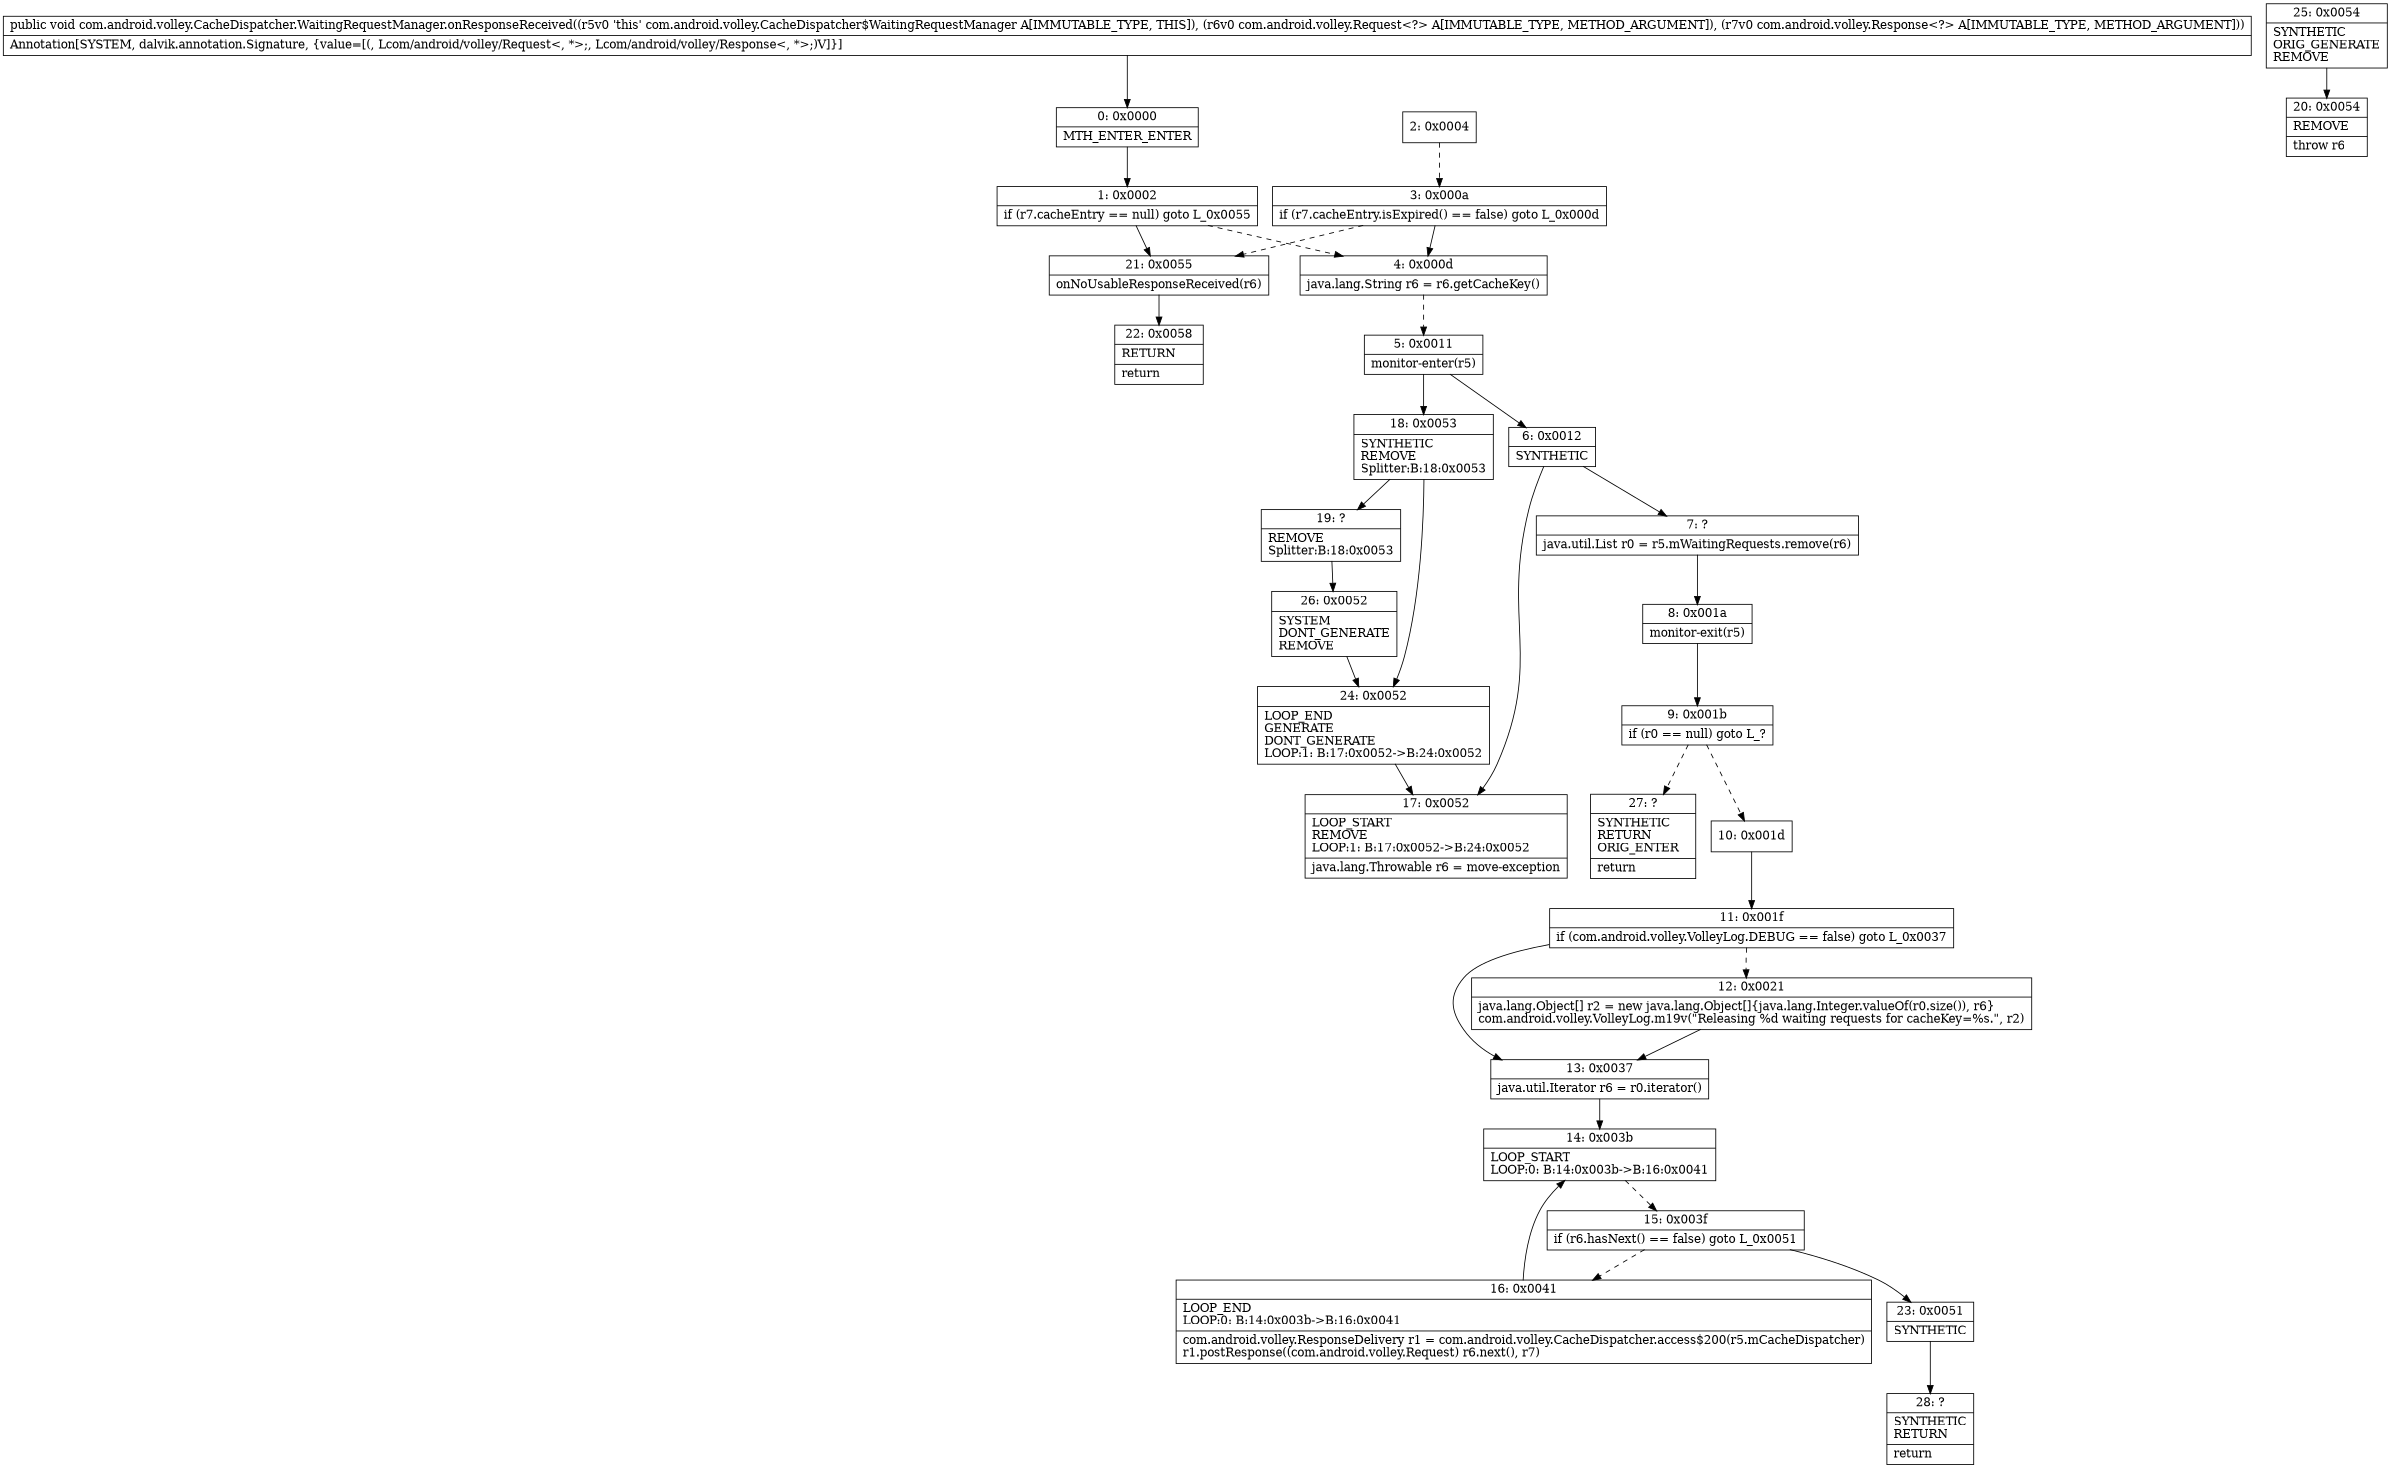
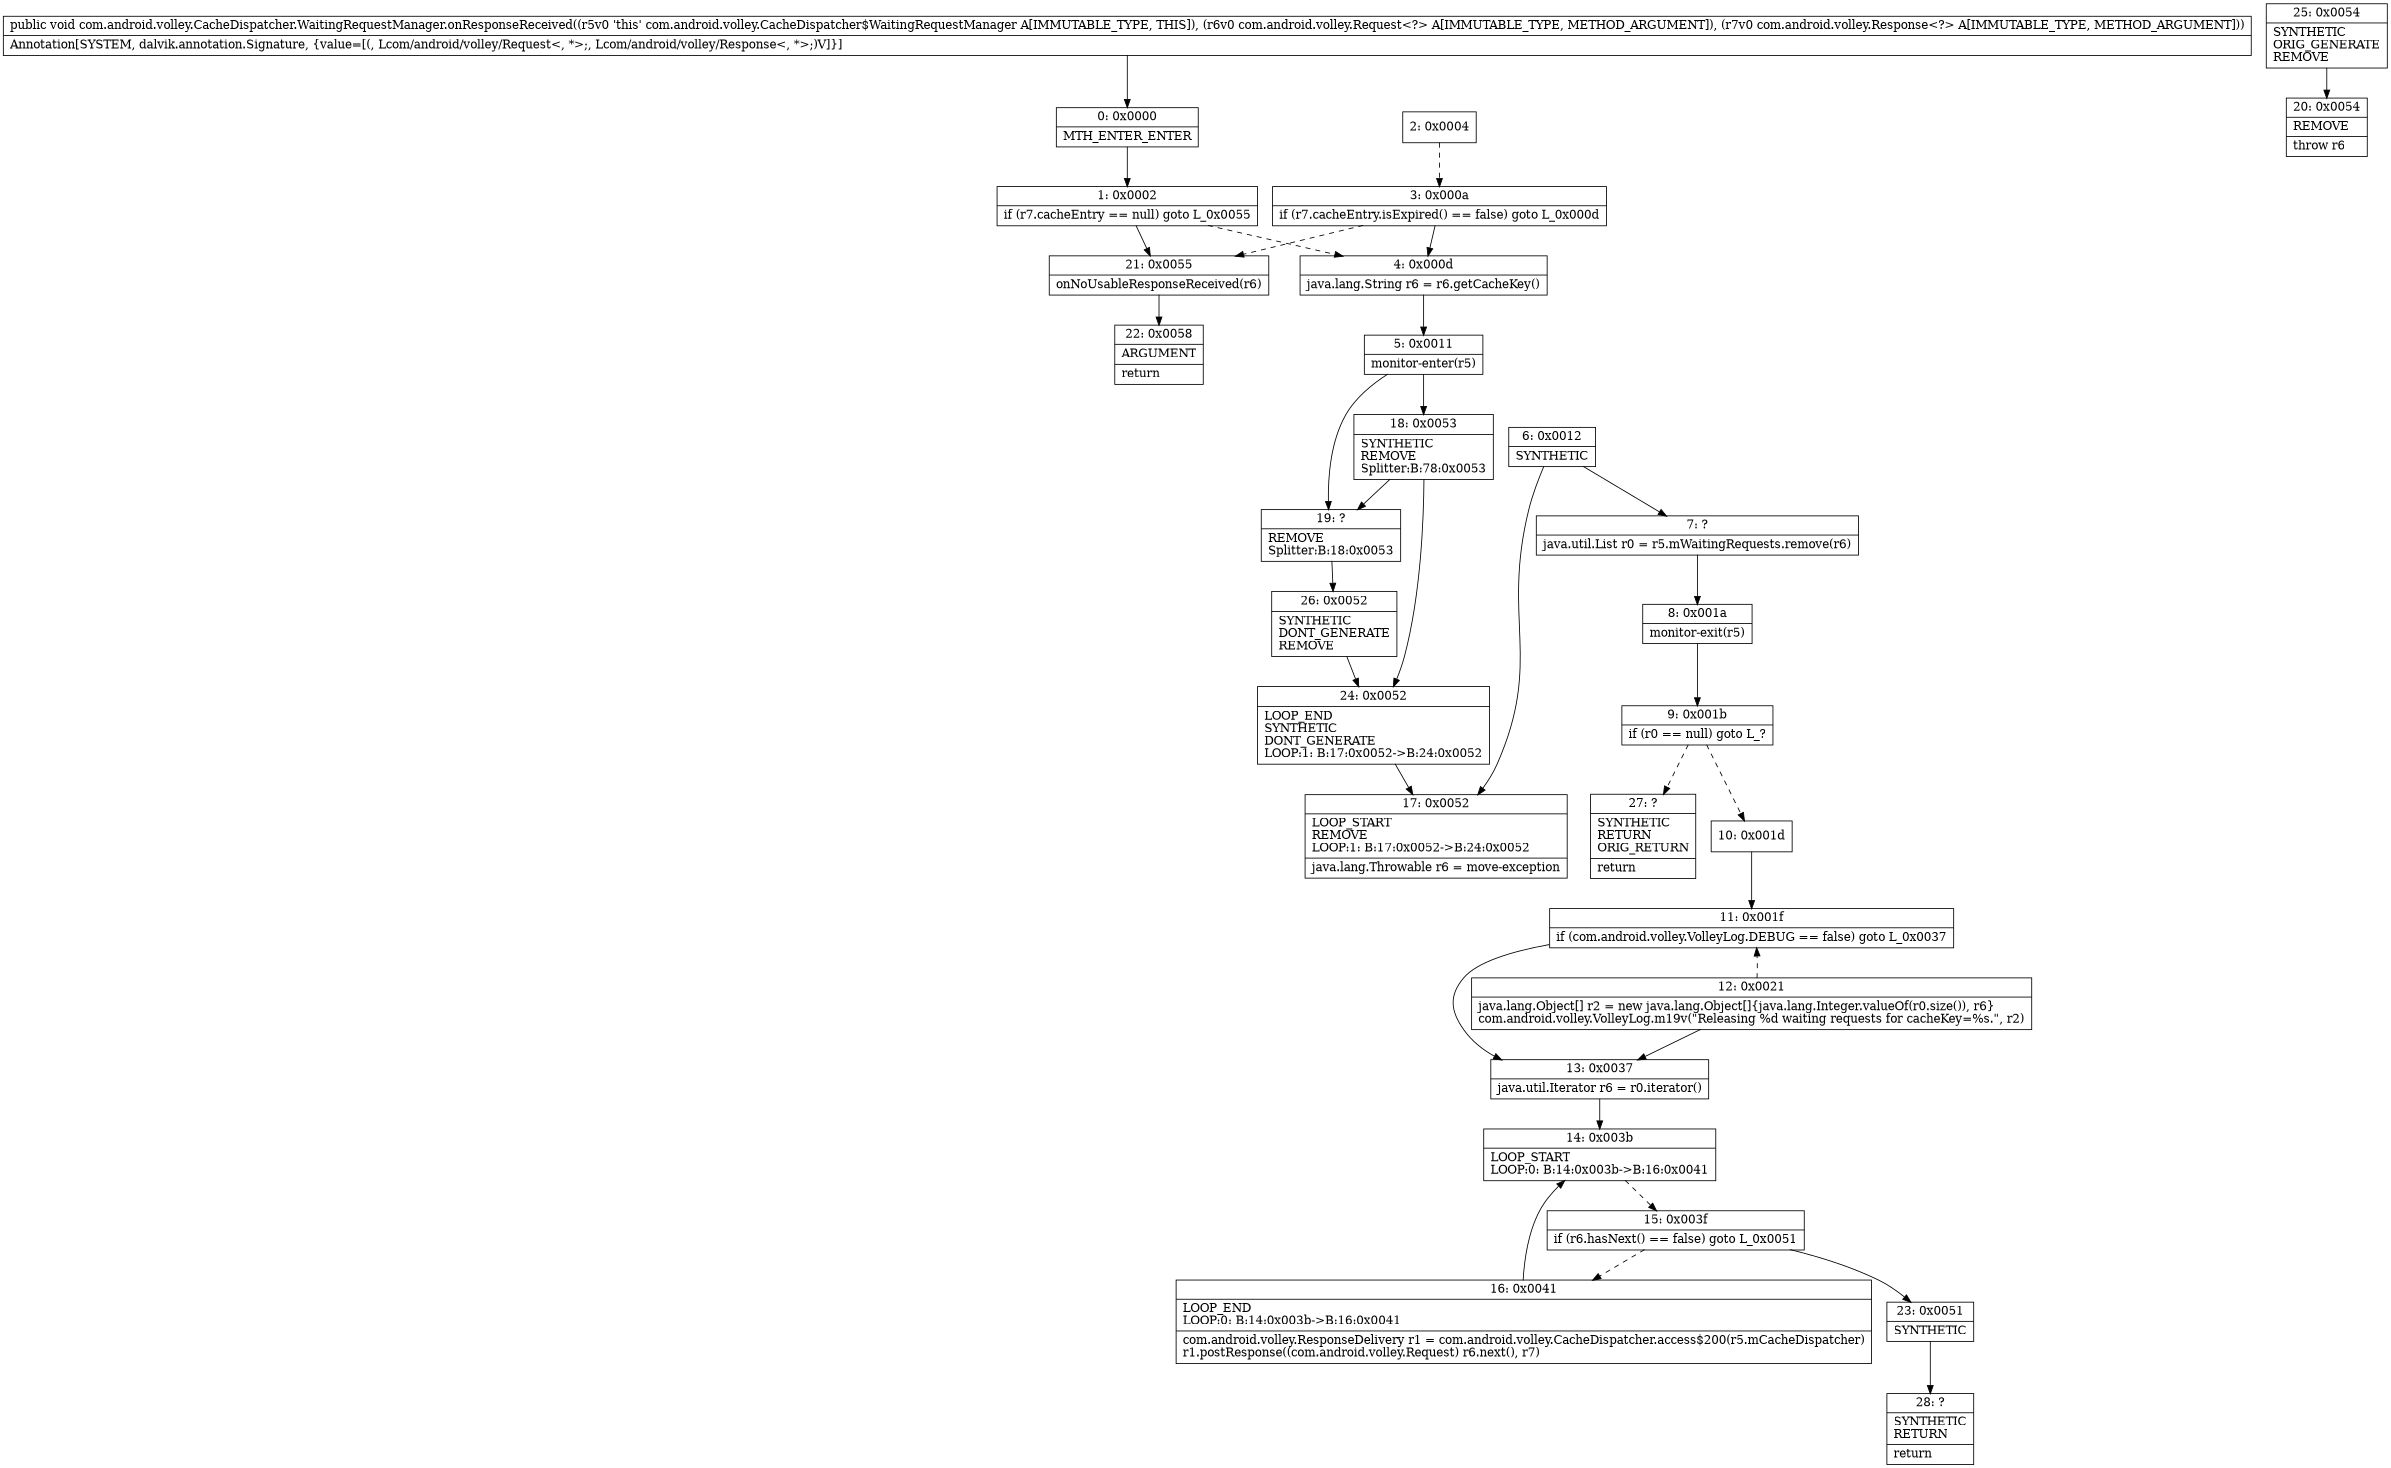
edge "4: 0x000d" -> "5: 0x0011": style dashed -> solid
node "22: 0x0058": text "RETURN" -> "ARGUMENT"
edge "5: 0x0011" -> "6: 0x0012": now "5: 0x0011" -> "19: ?"
node "18: 0x0053": text "Splitter:B:18:0x0053" -> "Splitter:B:78:0x0053"
node "26: 0x0052": text "SYSTEM" -> "SYNTHETIC"
node "24: 0x0052": text "GENERATE" -> "SYNTHETIC"
node "27: ?": text "ORIG_ENTER" -> "ORIG_RETURN"
edge "11: 0x001f" -> "12: 0x0021": reversed
